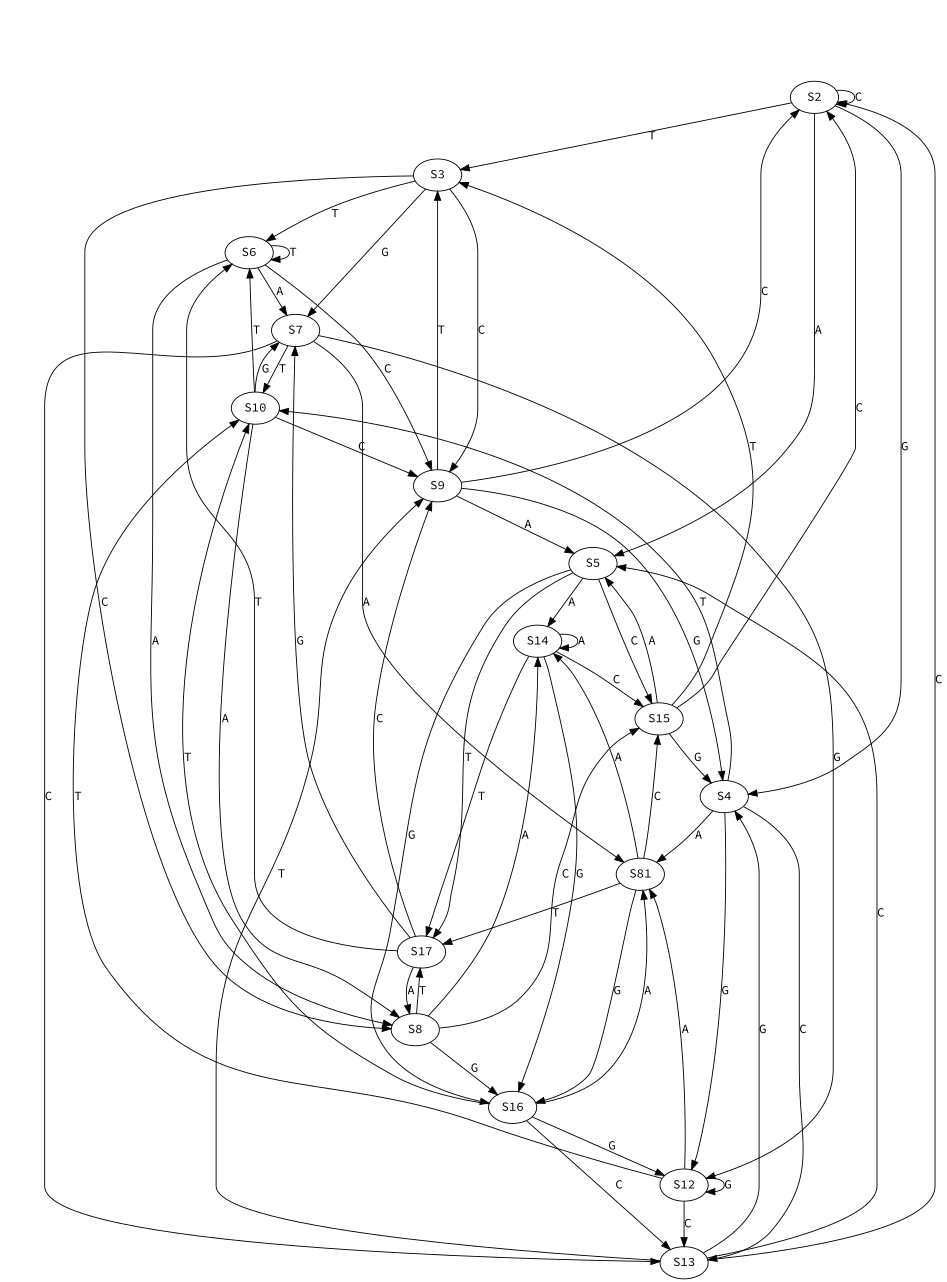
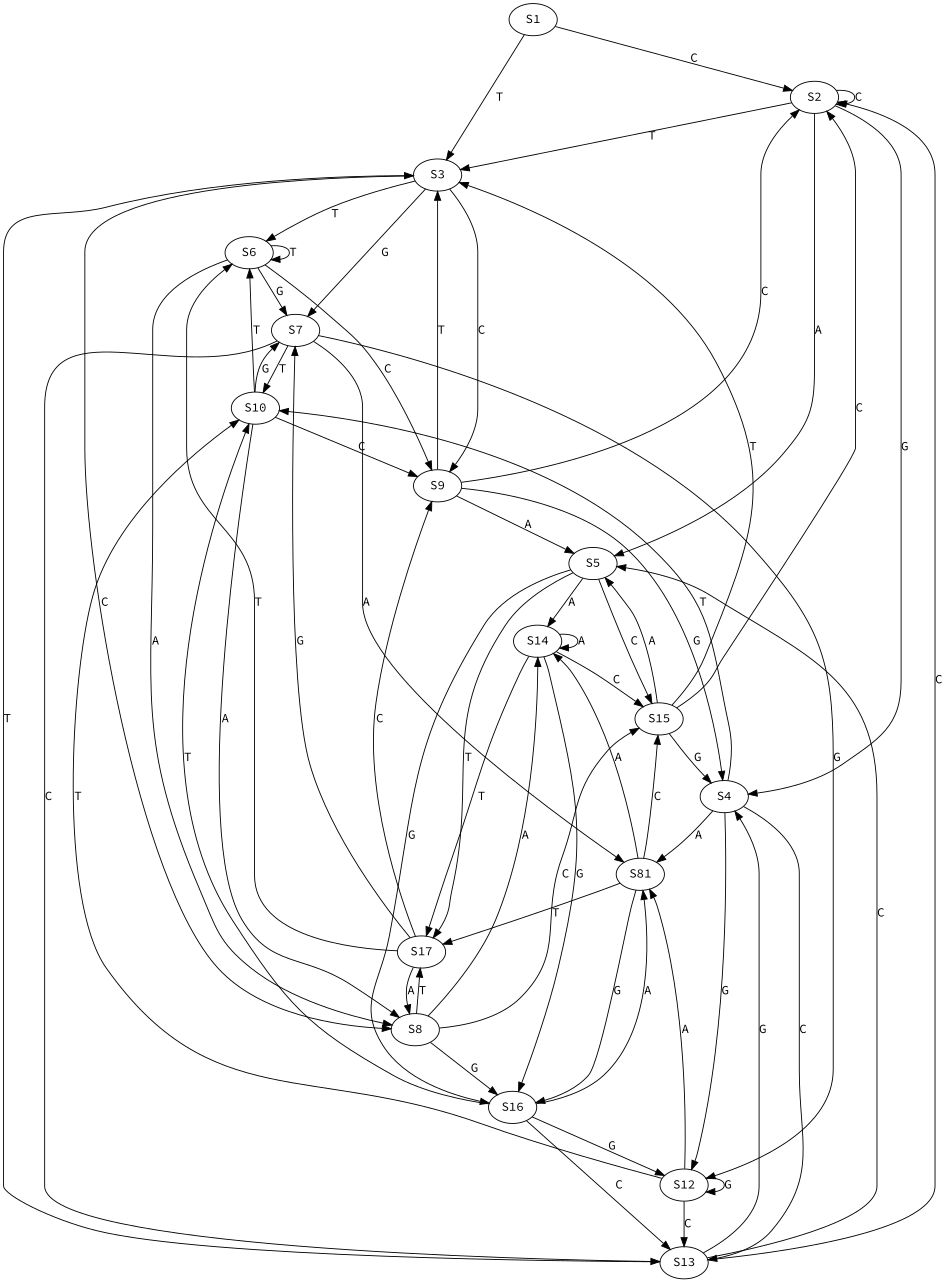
node "S1": added
edge "S6" -> "S7": label "A" -> "G"
edge "S13" -> "S9": now "S13" -> "S3"
